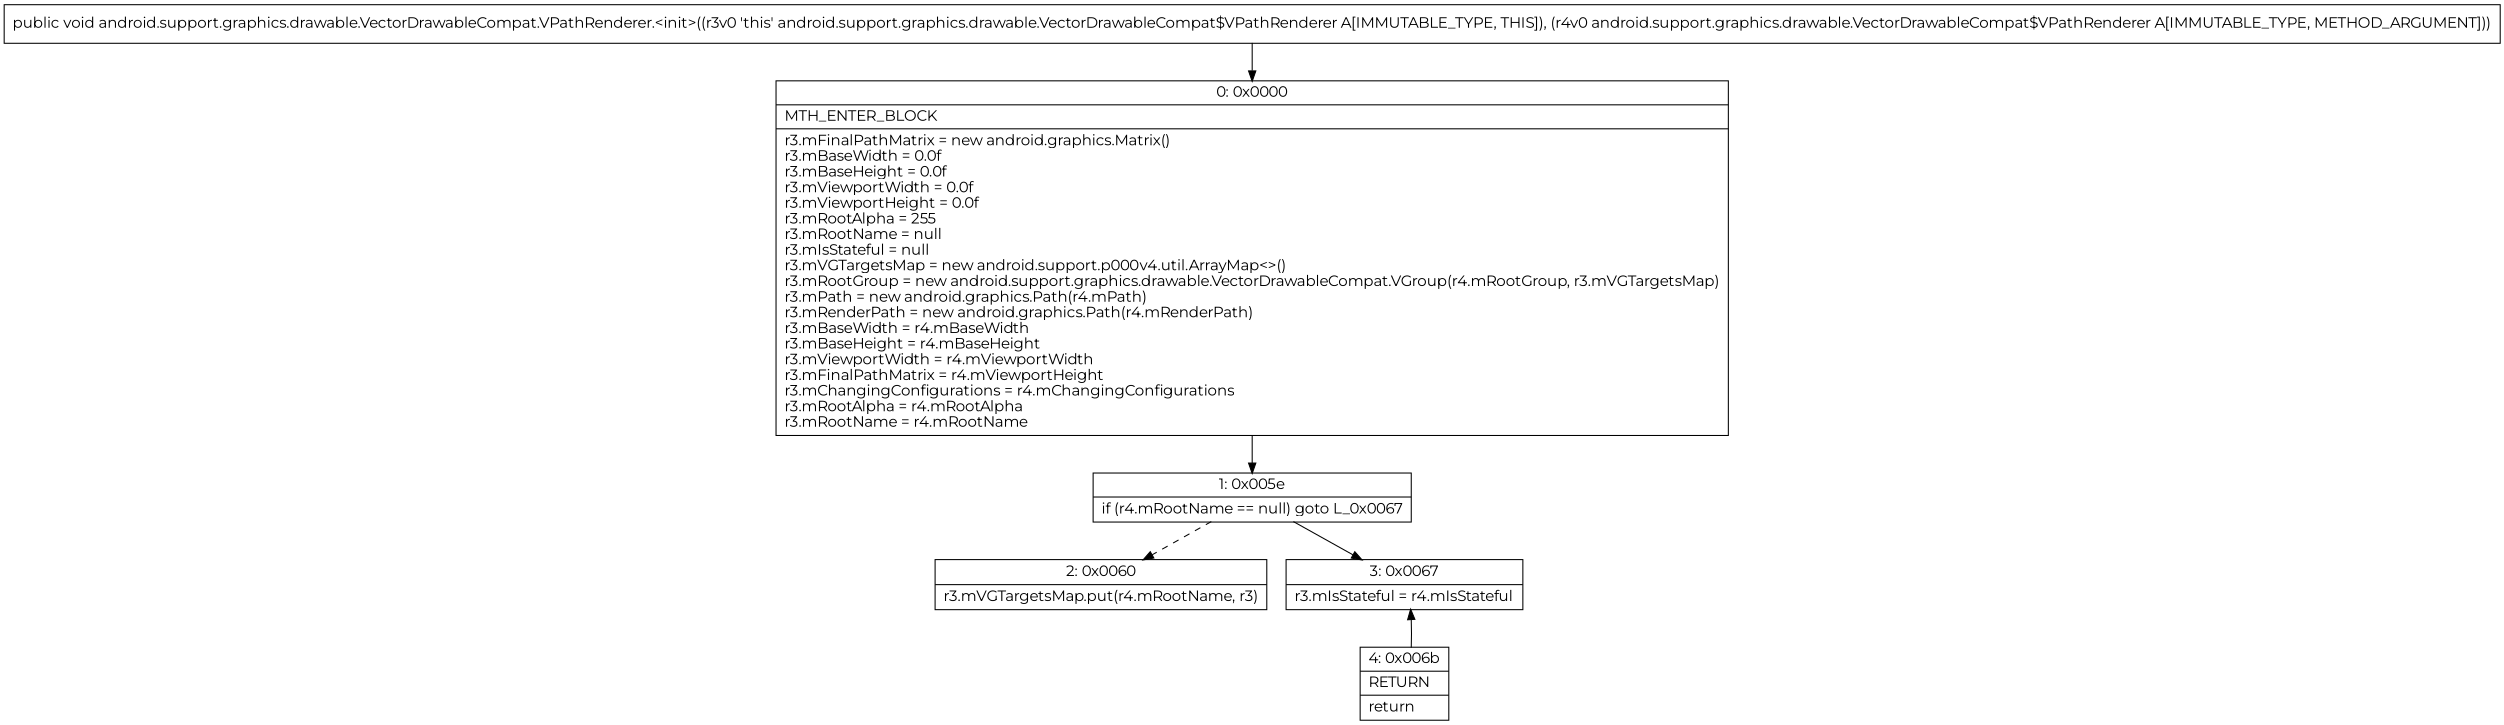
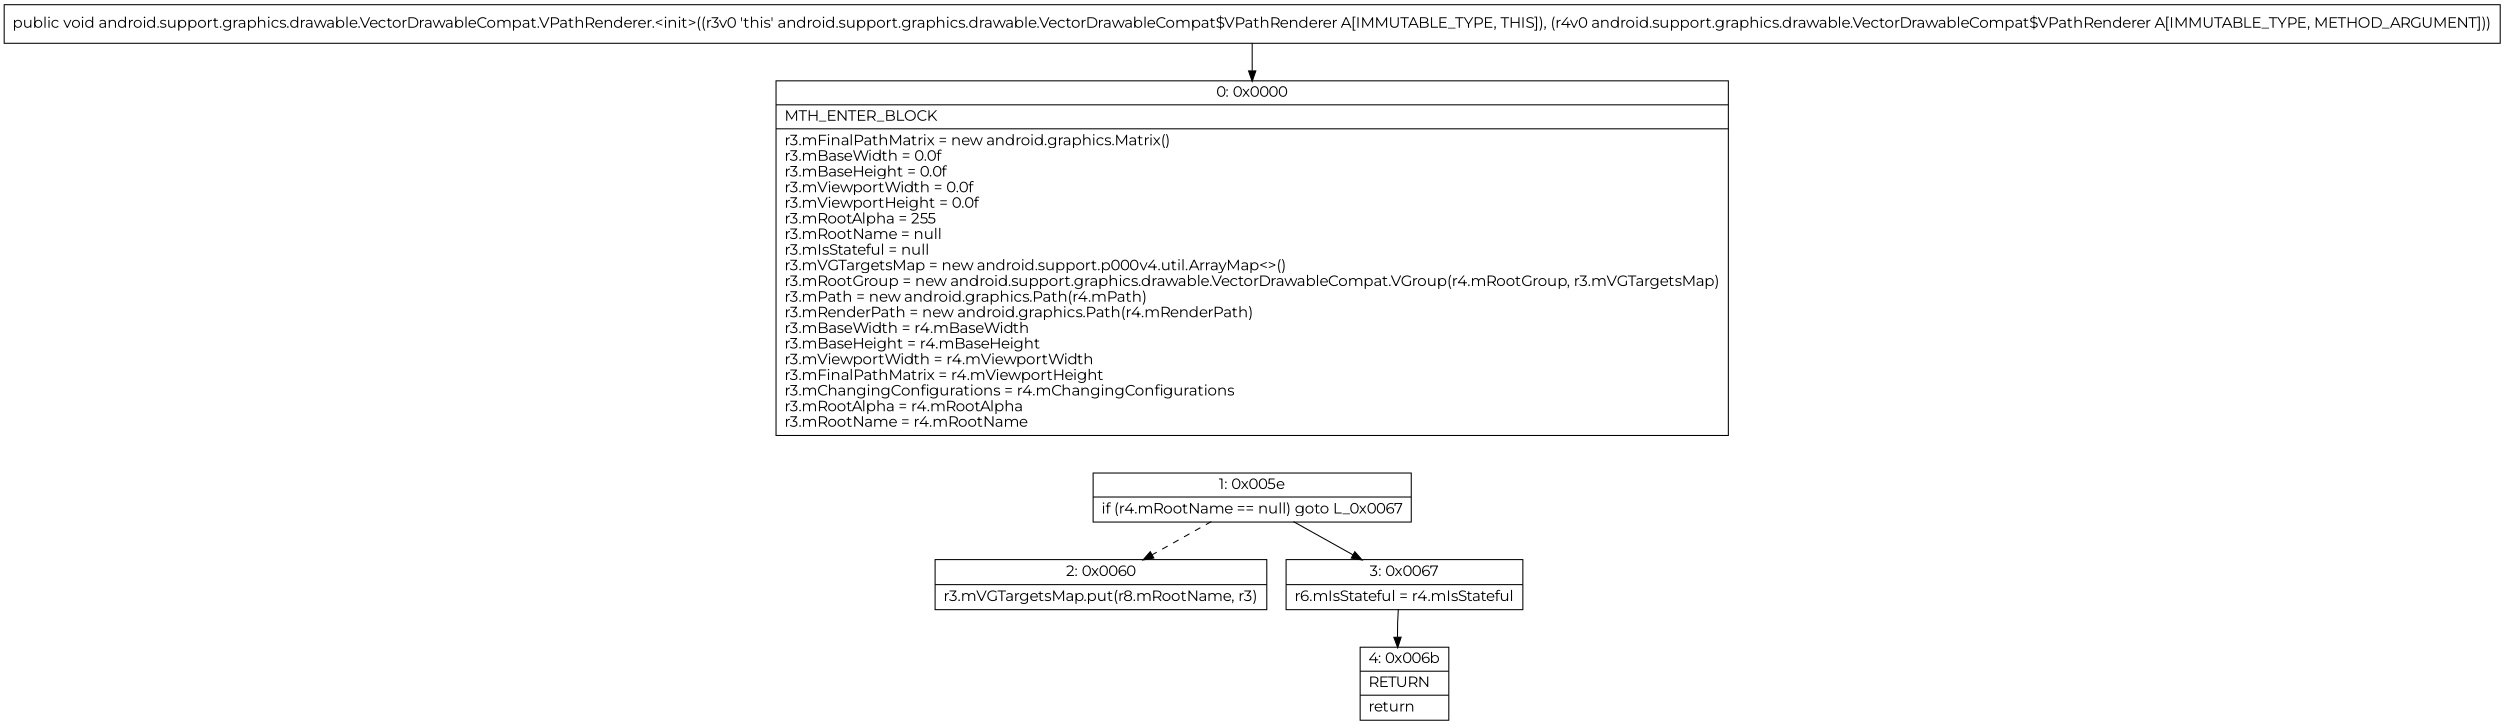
edge "0: 0x0000" -> "1: 0x005e": removed
node "2: 0x0060": text "r3.mVGTargetsMap.put(r4.mRootName, r3)" -> "r3.mVGTargetsMap.put(r8.mRootName, r3)"
node "3: 0x0067": text "r3.mIsStateful = r4.mIsStateful" -> "r6.mIsStateful = r4.mIsStateful"
edge "4: 0x006b" -> "3: 0x0067": reversed
